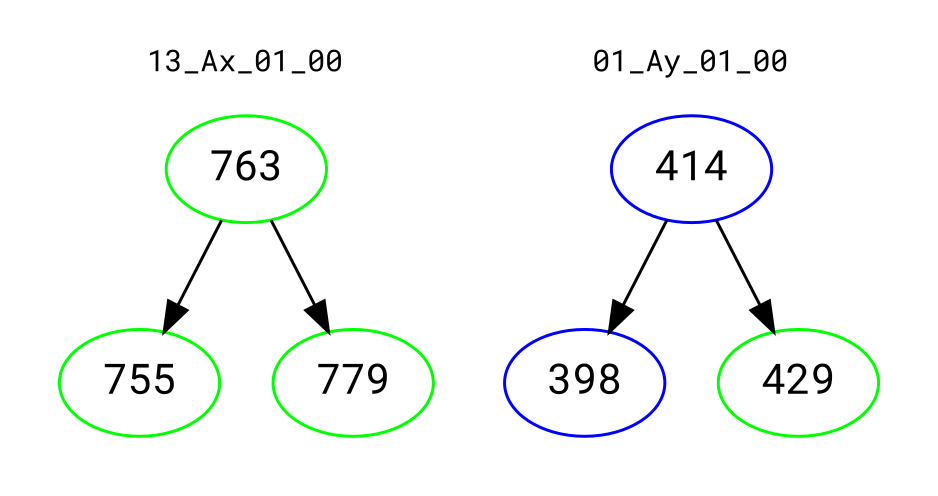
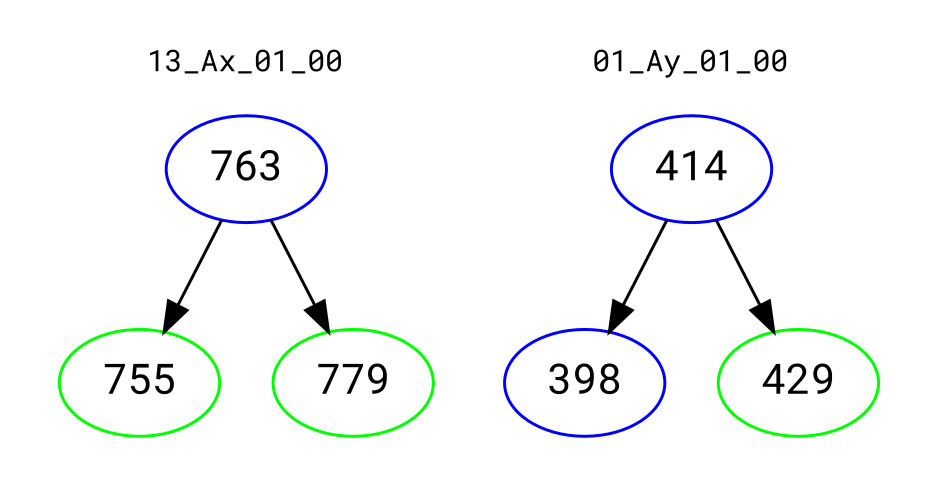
node "763": color green -> blue
